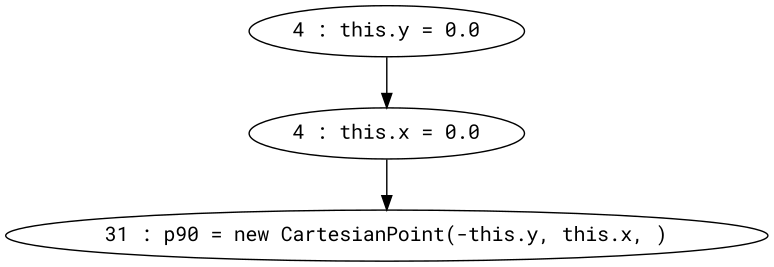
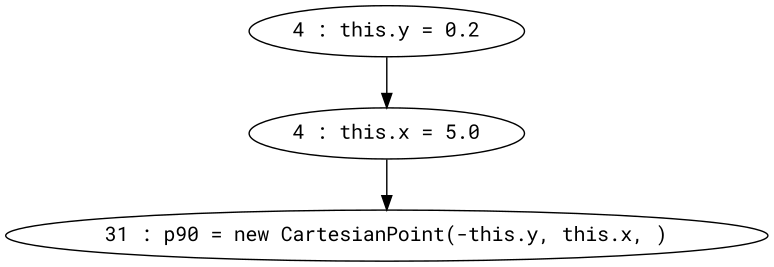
node "4 : this.y = 0.0": label "4 : this.y = 0.0" -> "4 : this.y = 0.2"
node "4 : this.x = 0.0": label "4 : this.x = 0.0" -> "4 : this.x = 5.0"
